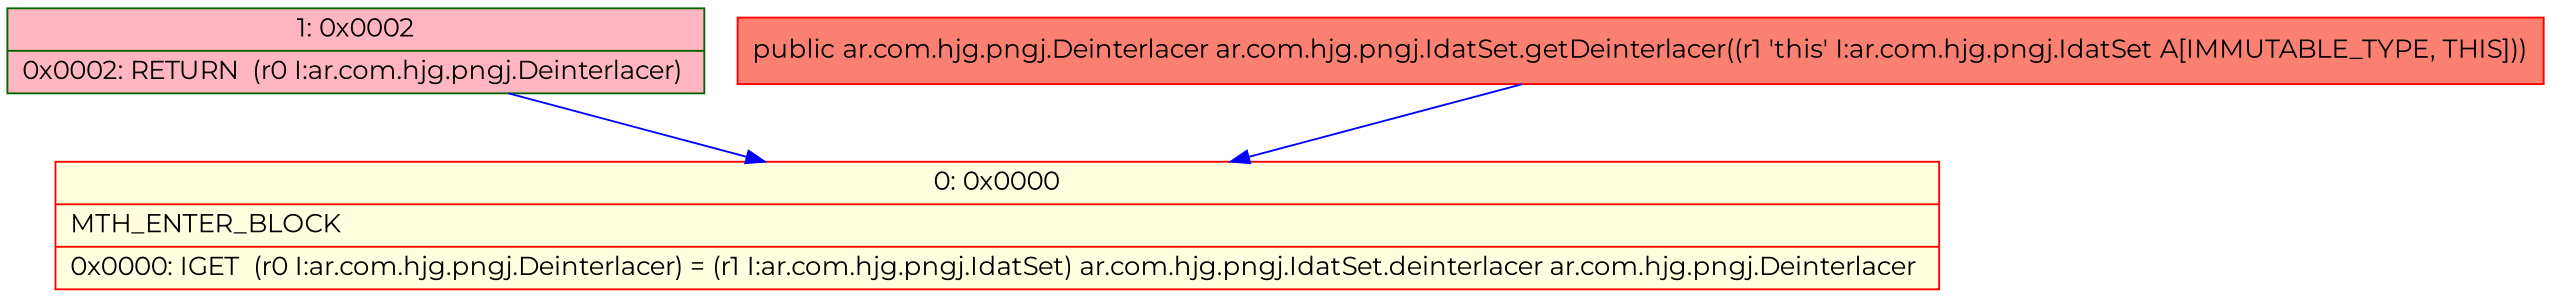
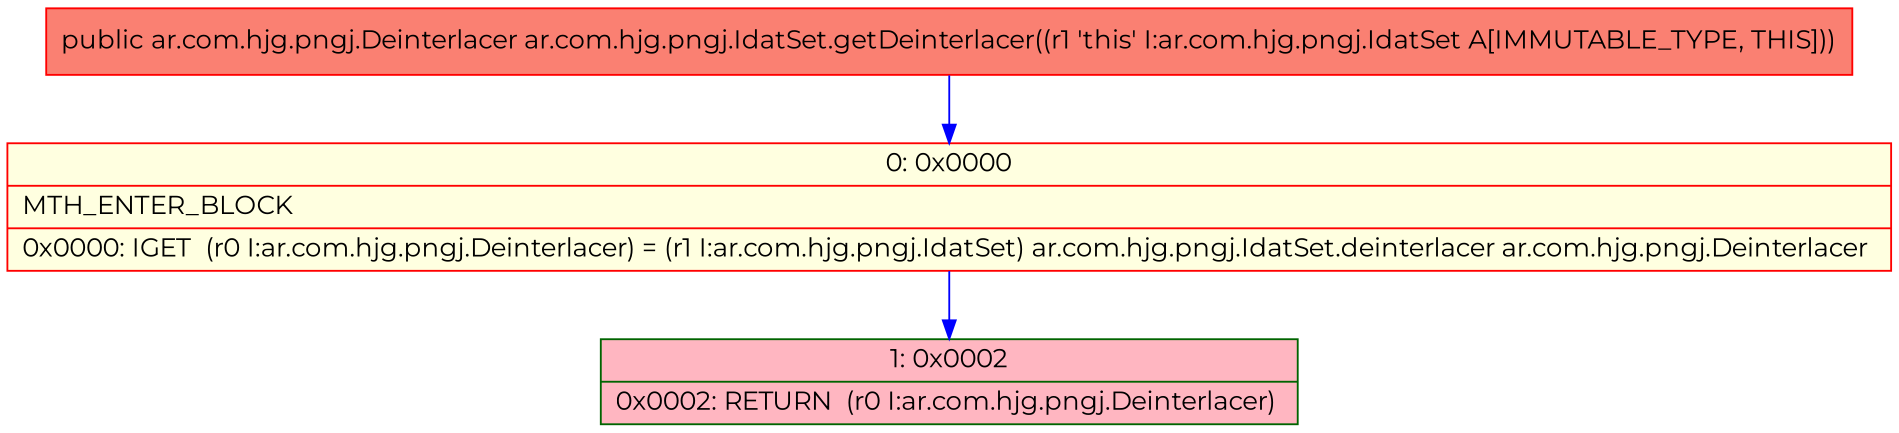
edge "1: 0x0002" -> "0: 0x0000": reversed
